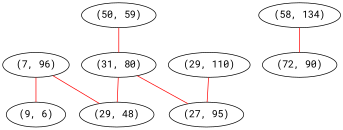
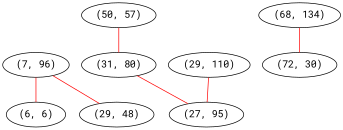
node "(50, 59)": label "(50, 59)" -> "(50, 57)"
node "(58, 134)": label "(58, 134)" -> "(68, 134)"
node "(72, 90)": label "(72, 90)" -> "(72, 30)"
edge "(31, 80)" -- "(29, 48)": removed
node "(9, 6)": label "(9, 6)" -> "(6, 6)"
